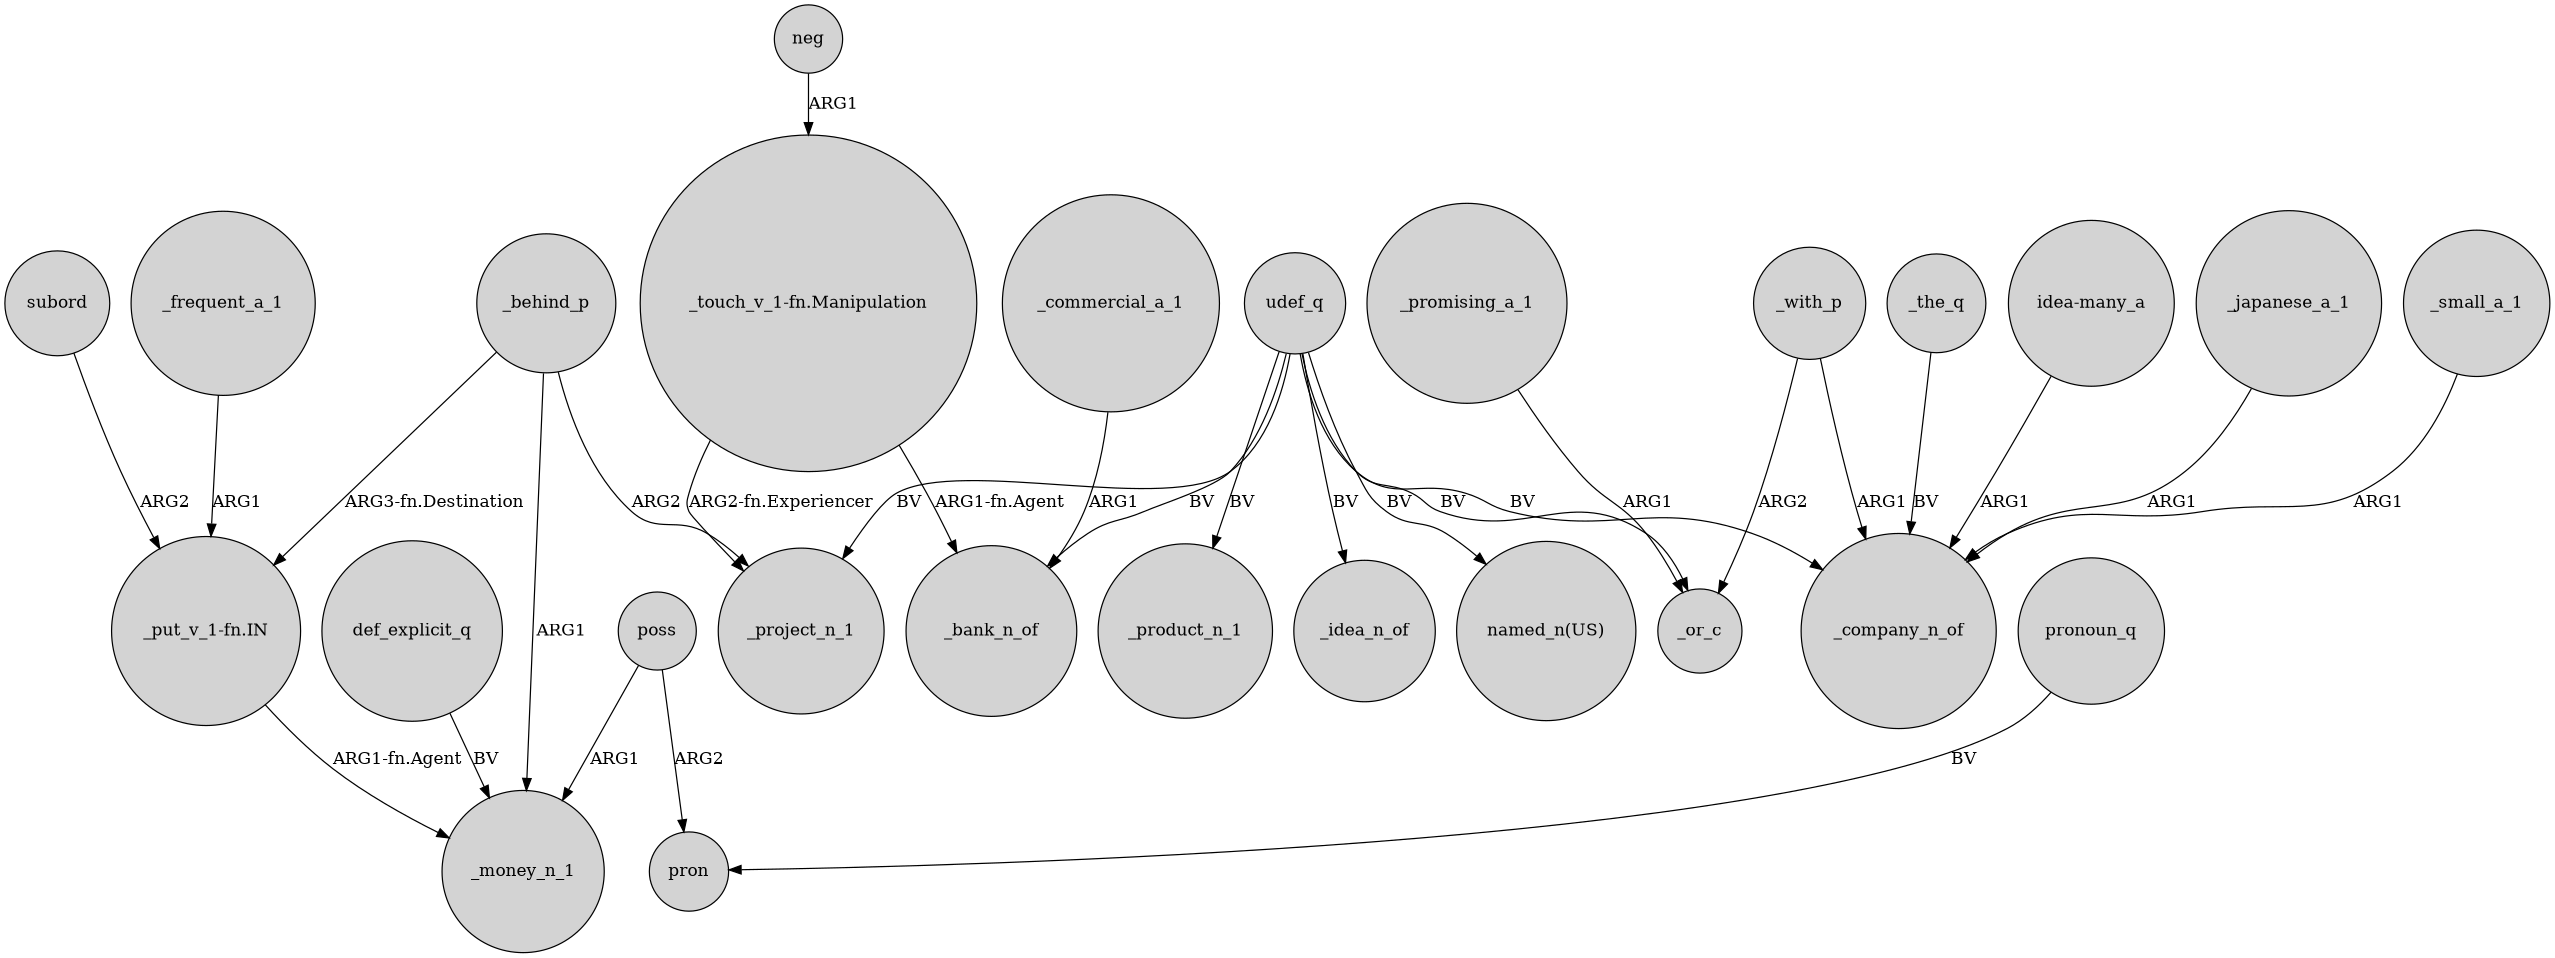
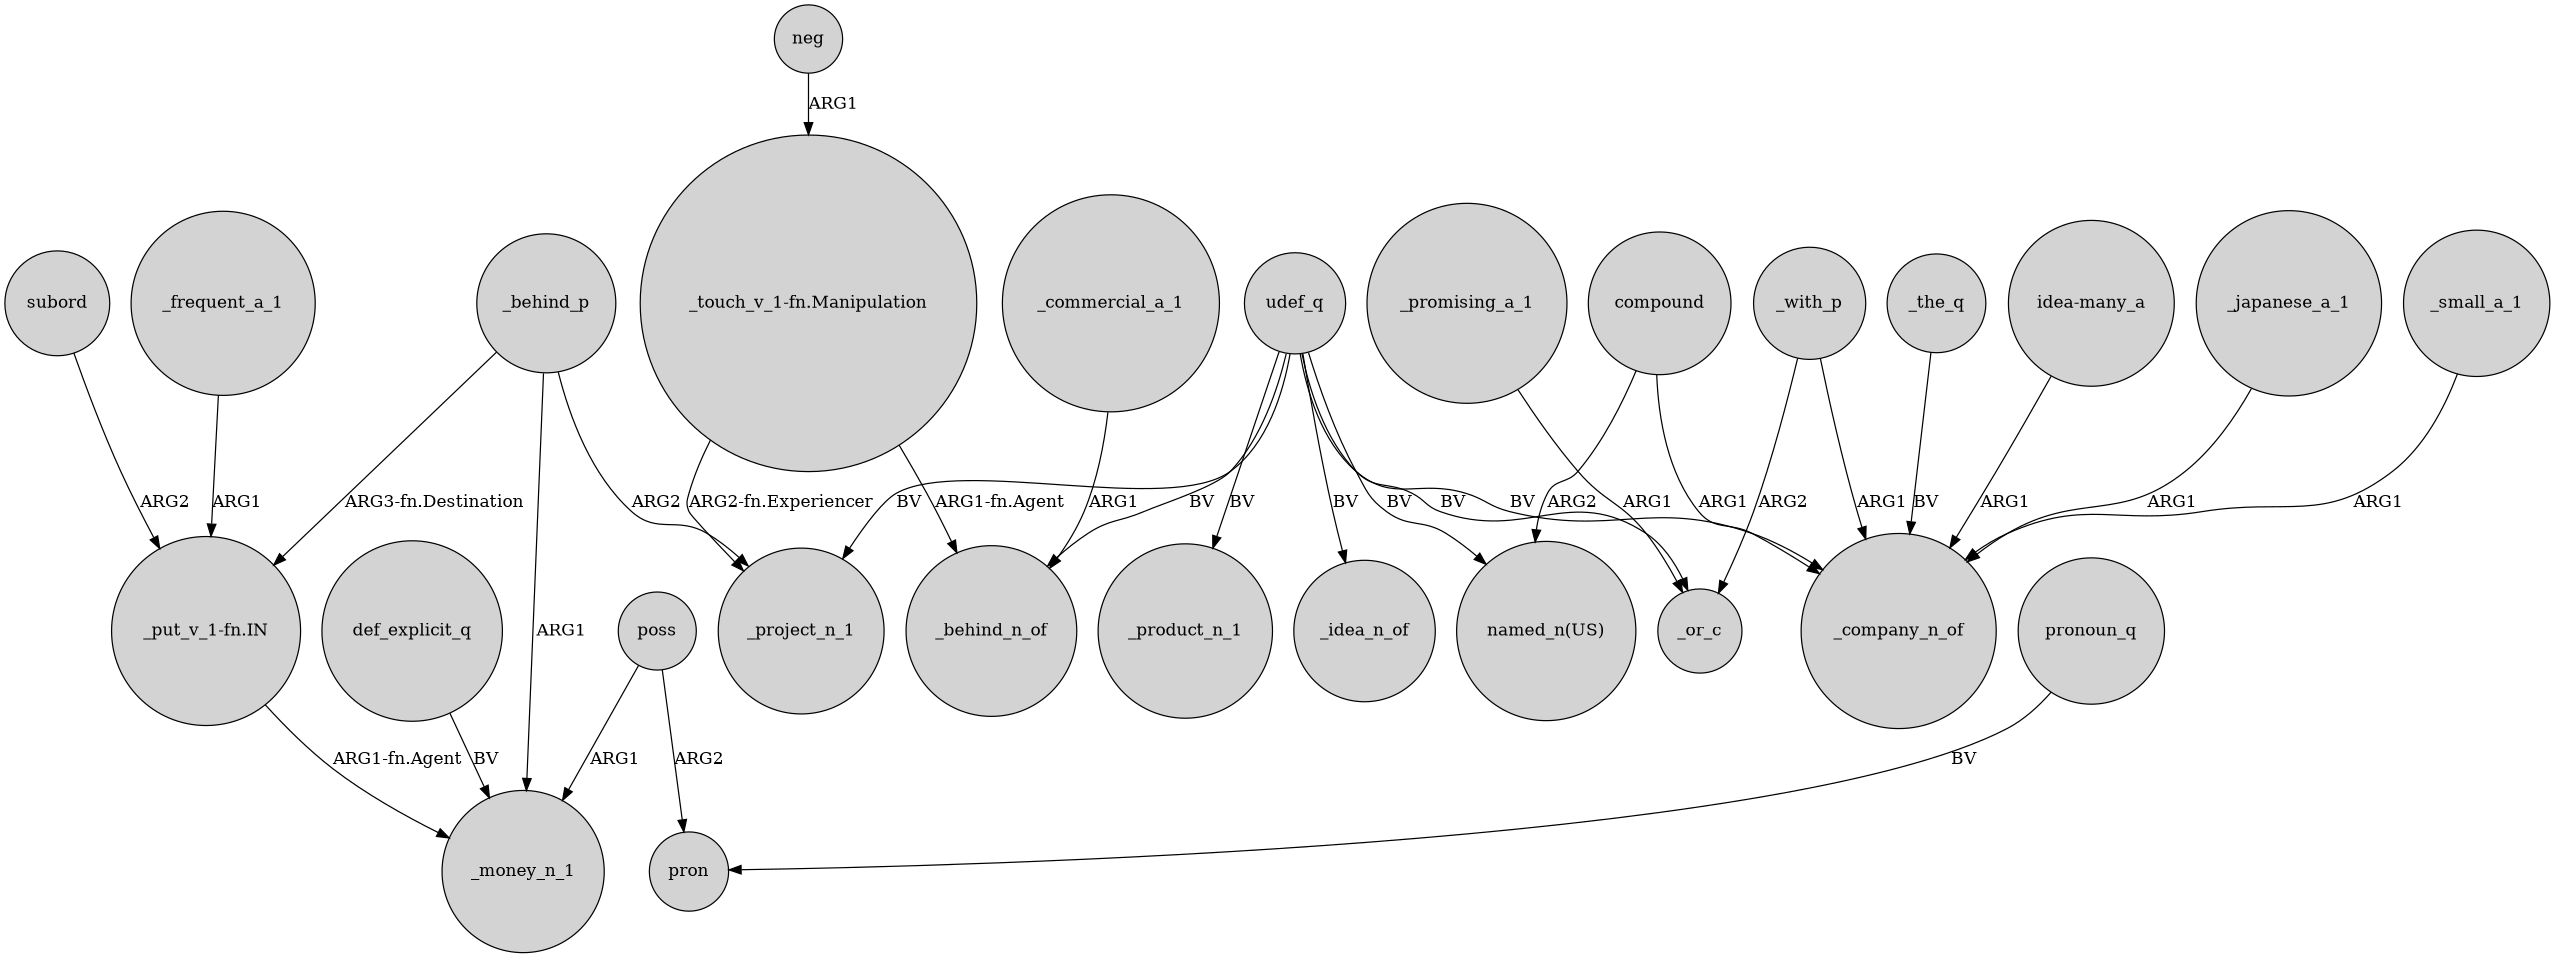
node "compound": added
node "_bank_n_of": label "_bank_n_of" -> "_behind_n_of"
